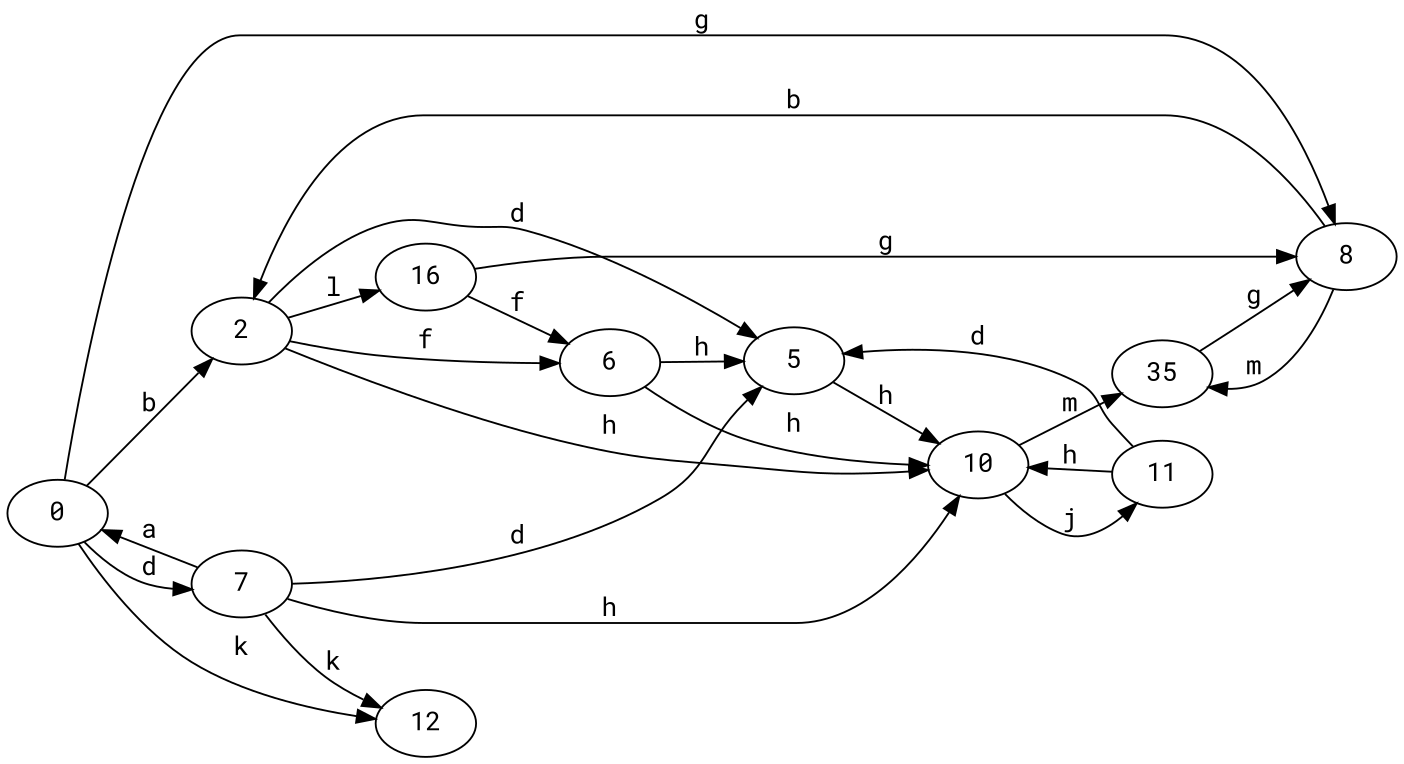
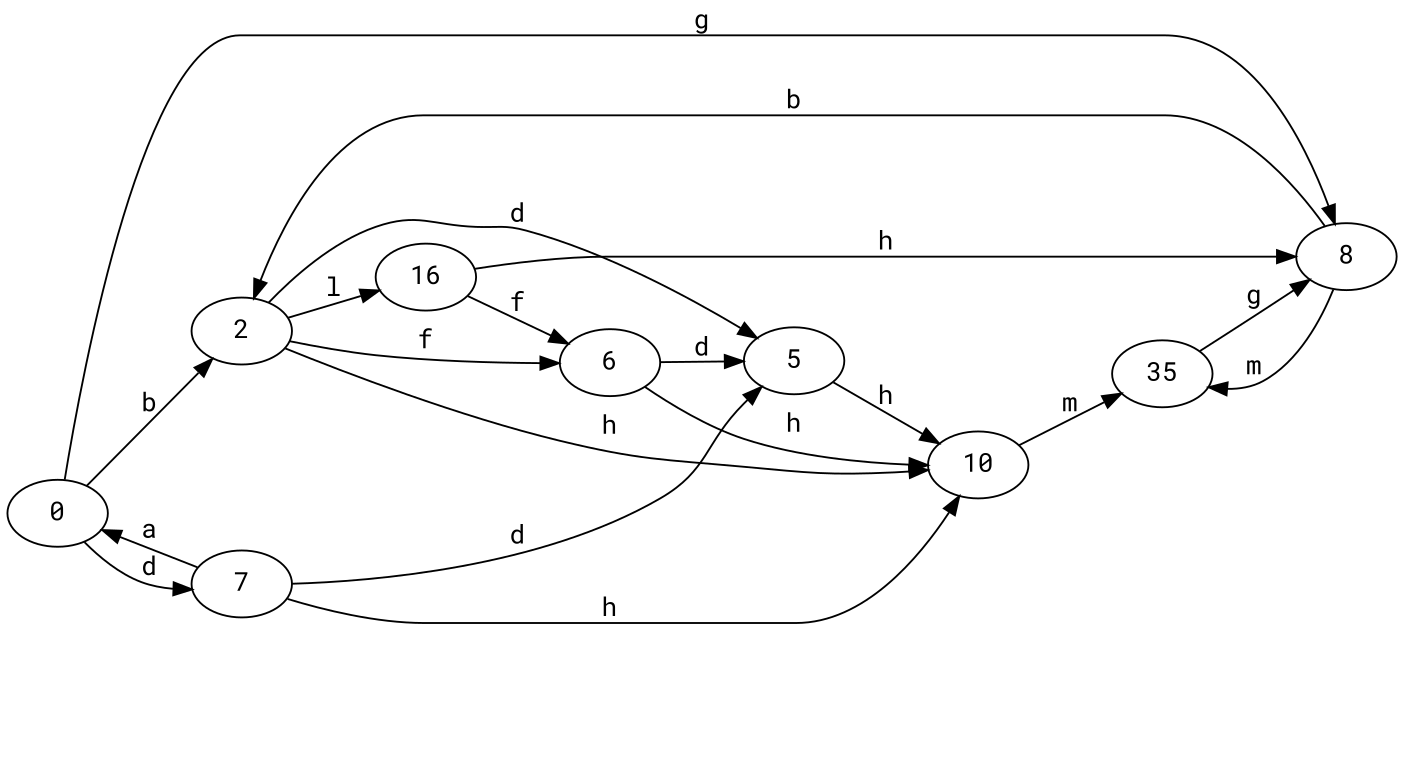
edge "16" -> "8": label "g" -> "h"
edge "6" -> "5": label "h" -> "d"
node "11": removed
node "12": removed
